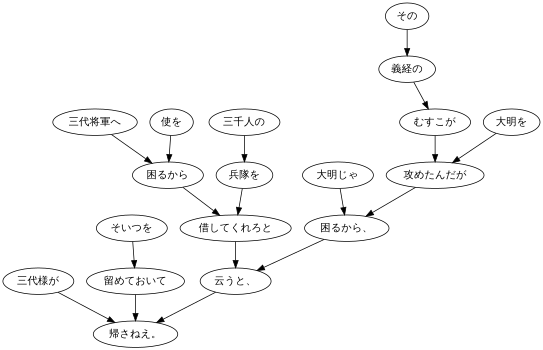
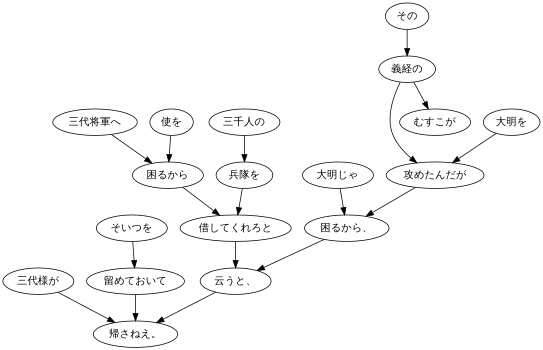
edge "むすこが" -> "攻めたんだが": now "義経の" -> "攻めたんだが"
